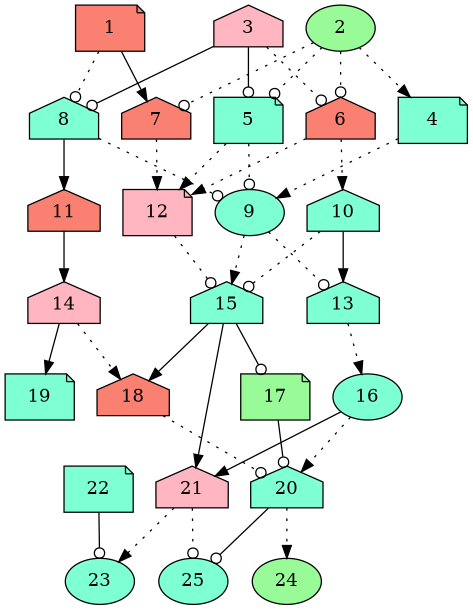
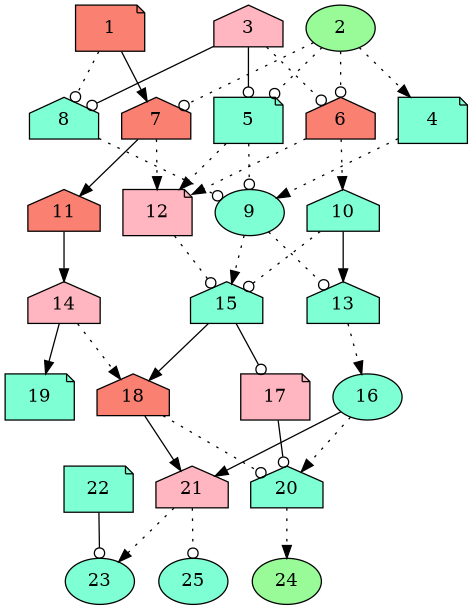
edge "8" -> "11": now "7" -> "11"
edge "15" -> "21": now "18" -> "21"
node "17": fillcolor palegreen -> lightpink
edge "20" -> "25": removed
